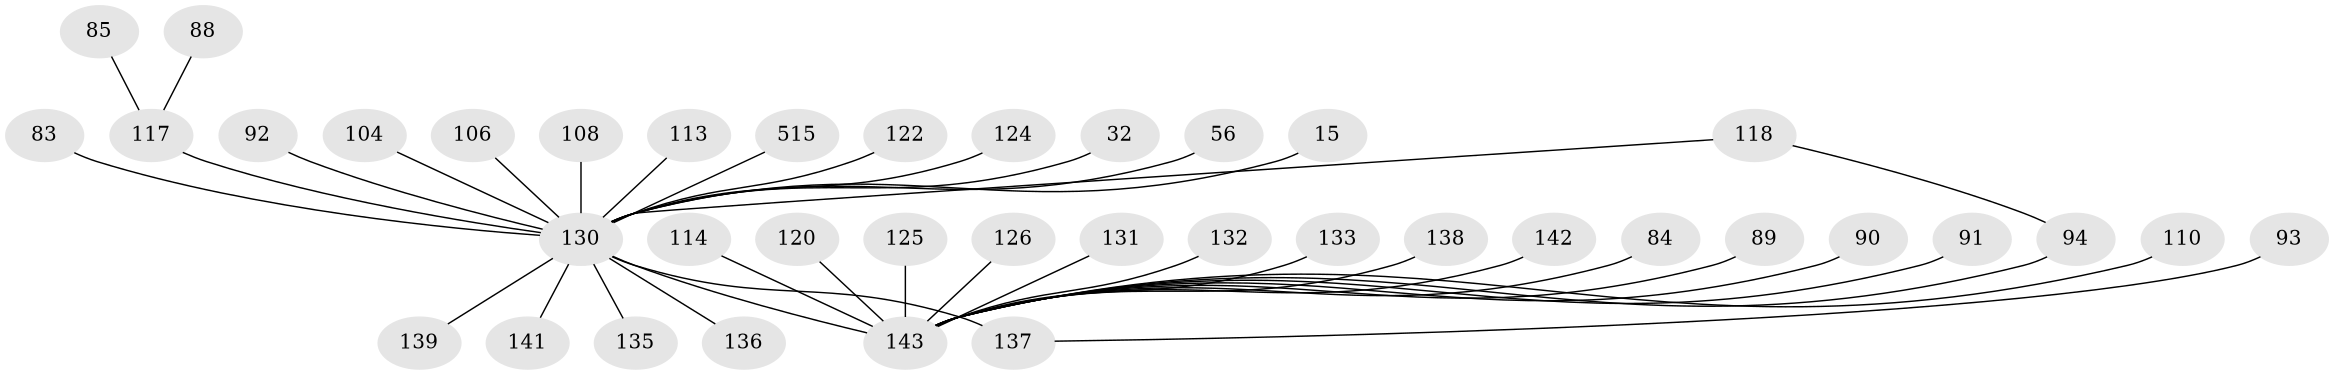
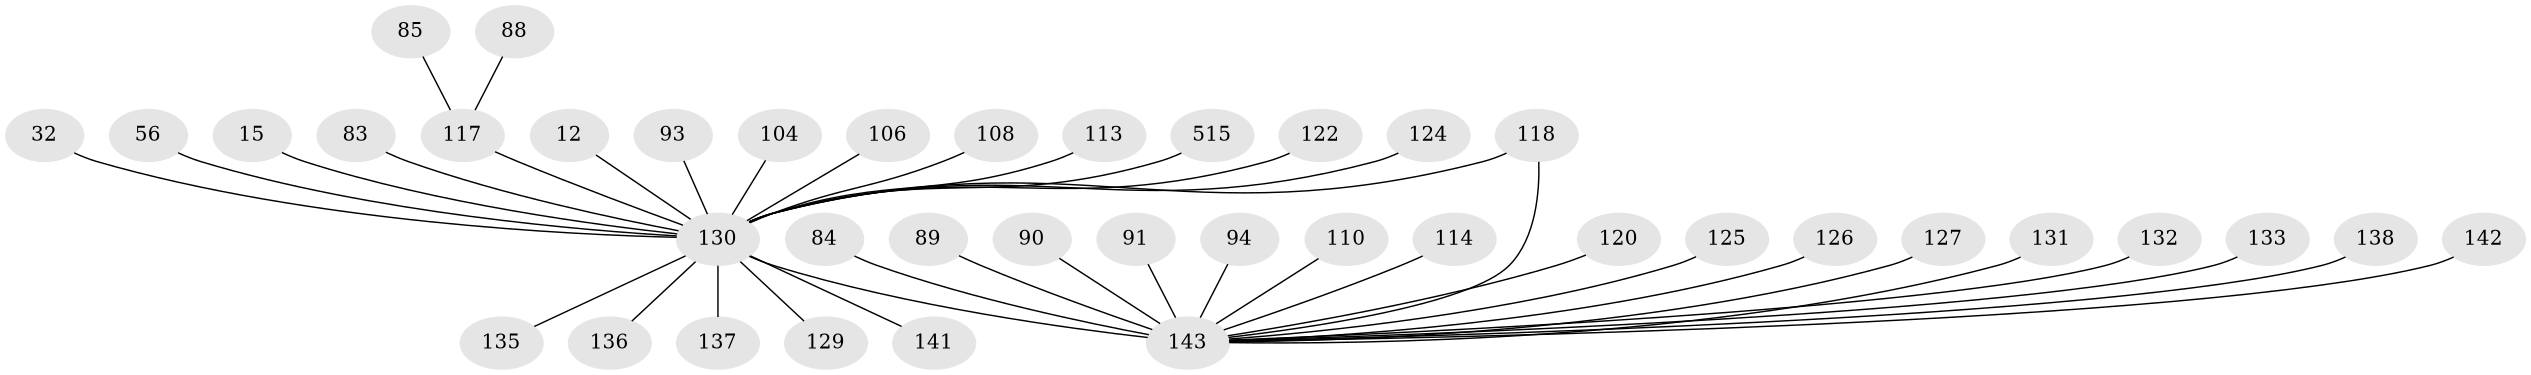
node "92": label "92" -> "12"
edge "118" -- "94": now "118" -- "143"
node "127": added
edge "93" -- "137": now "93" -- "130"
node "139": label "139" -> "129"
